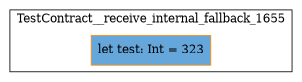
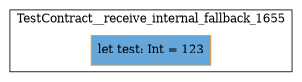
node "let test: Int = 323": label "let test: Int = 323" -> "let test: Int = 123"
